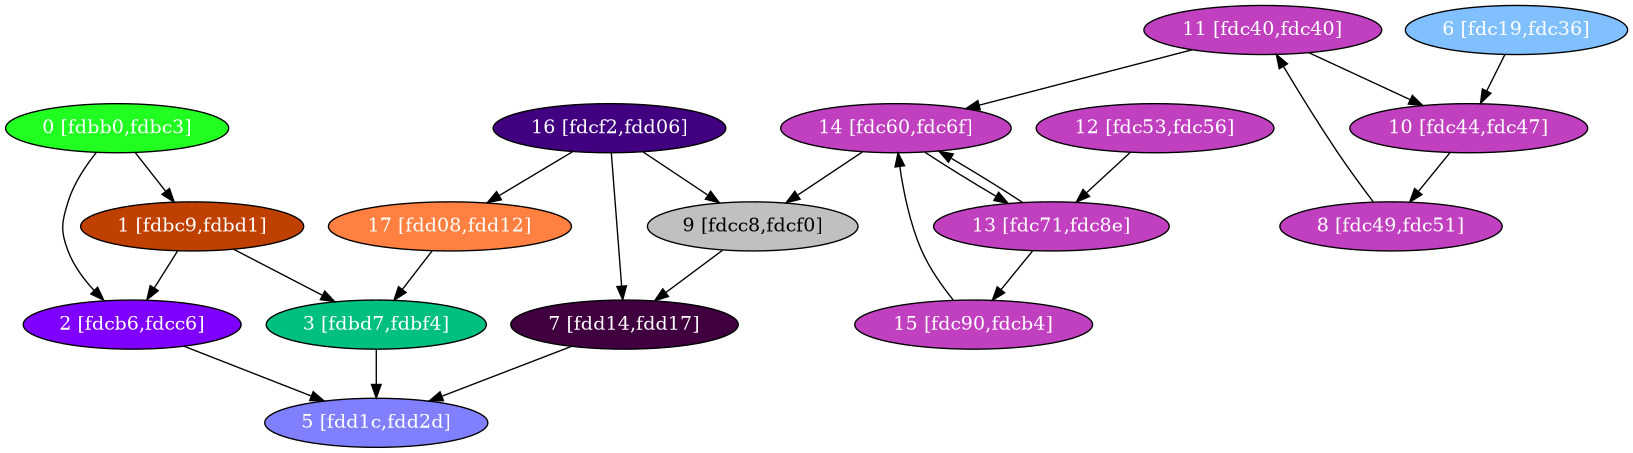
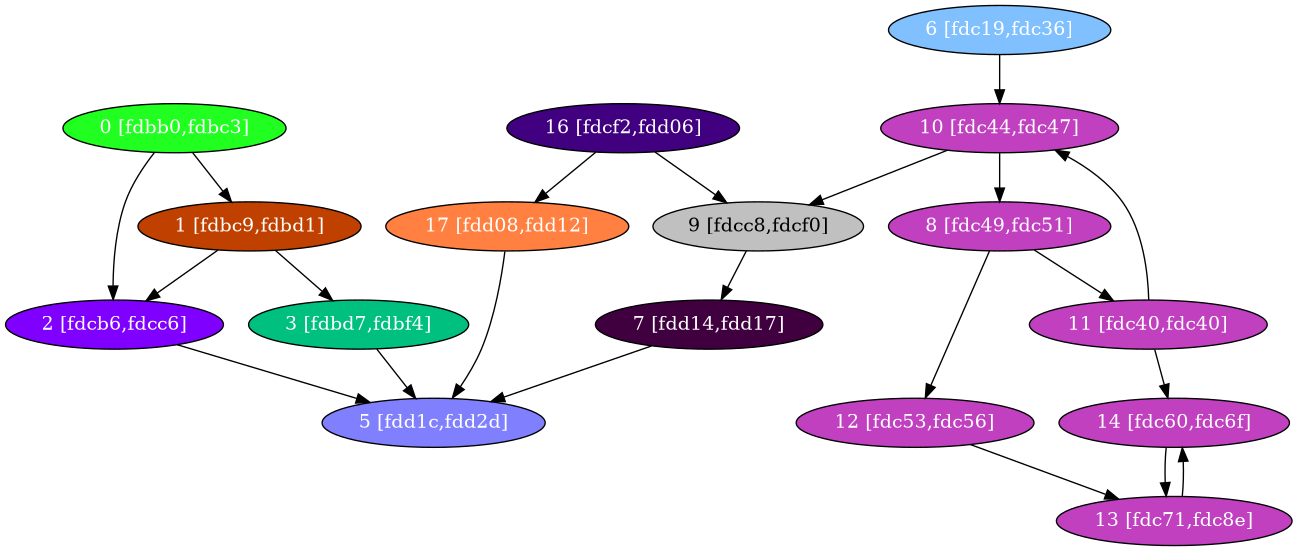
edge "14 [fdc60,fdc6f]" -> "9 [fdcc8,fdcf0]": now "10 [fdc44,fdc47]" -> "9 [fdcc8,fdcf0]"
edge "16 [fdcf2,fdd06]" -> "7 [fdd14,fdd17]": removed
edge "17 [fdd08,fdd12]" -> "3 [fdbd7,fdbf4]": now "17 [fdd08,fdd12]" -> "5 [fdd1c,fdd2d]"
edge "8 [fdc49,fdc51]" -> "12 [fdc53,fdc56]": added
node "15 [fdc90,fdcb4]": removed
